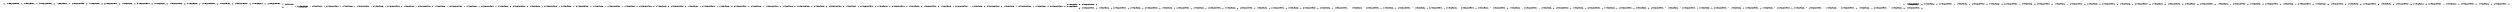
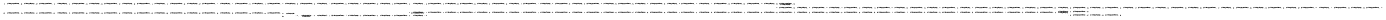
edge "s9" -> "s10": reversed
edge "s56" -> "s57": removed, label "CI1.I41__func056__blk_sync__C32"
